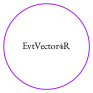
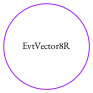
node "EvtVector4R": label "EvtVector4R" -> "EvtVector8R"
